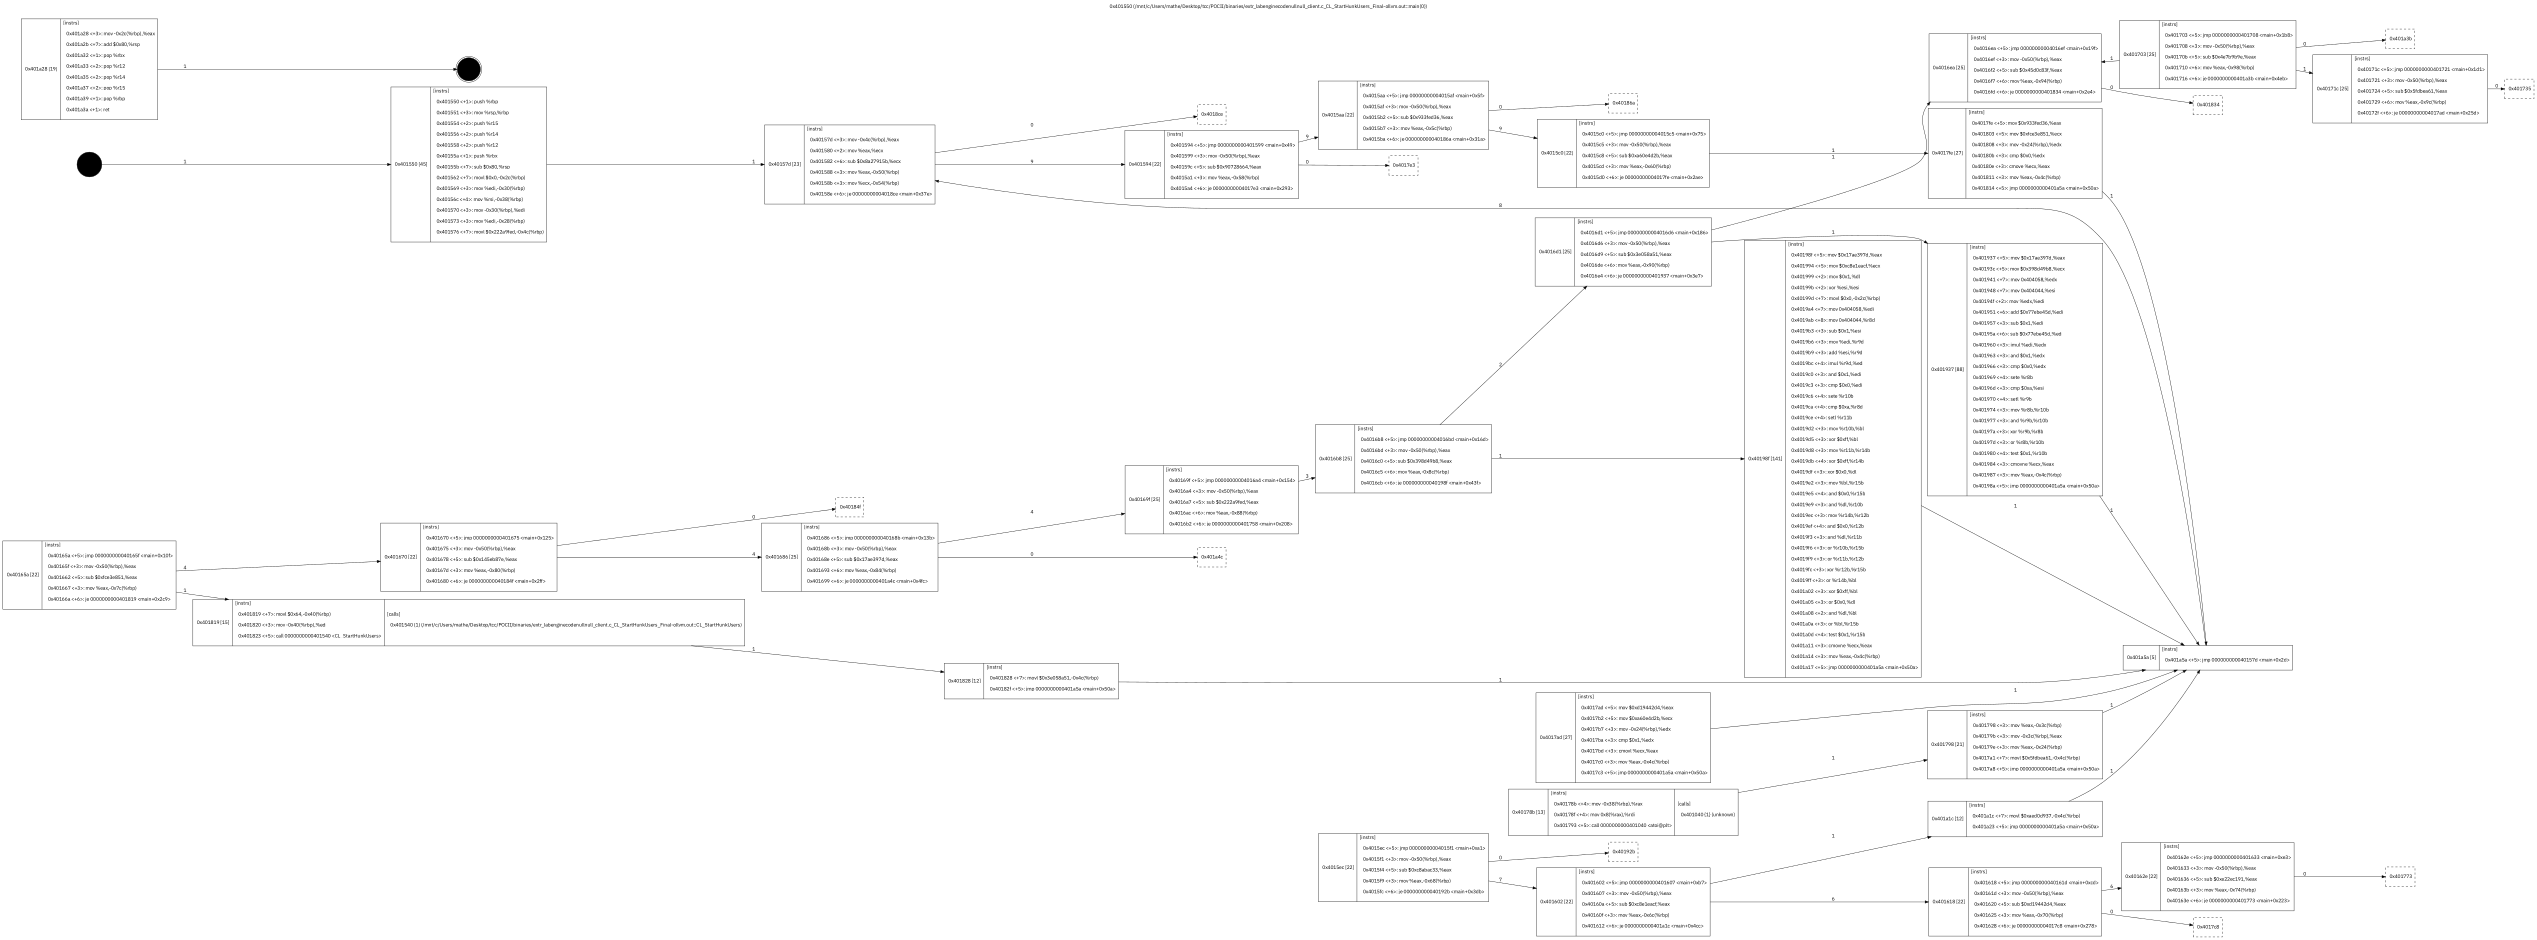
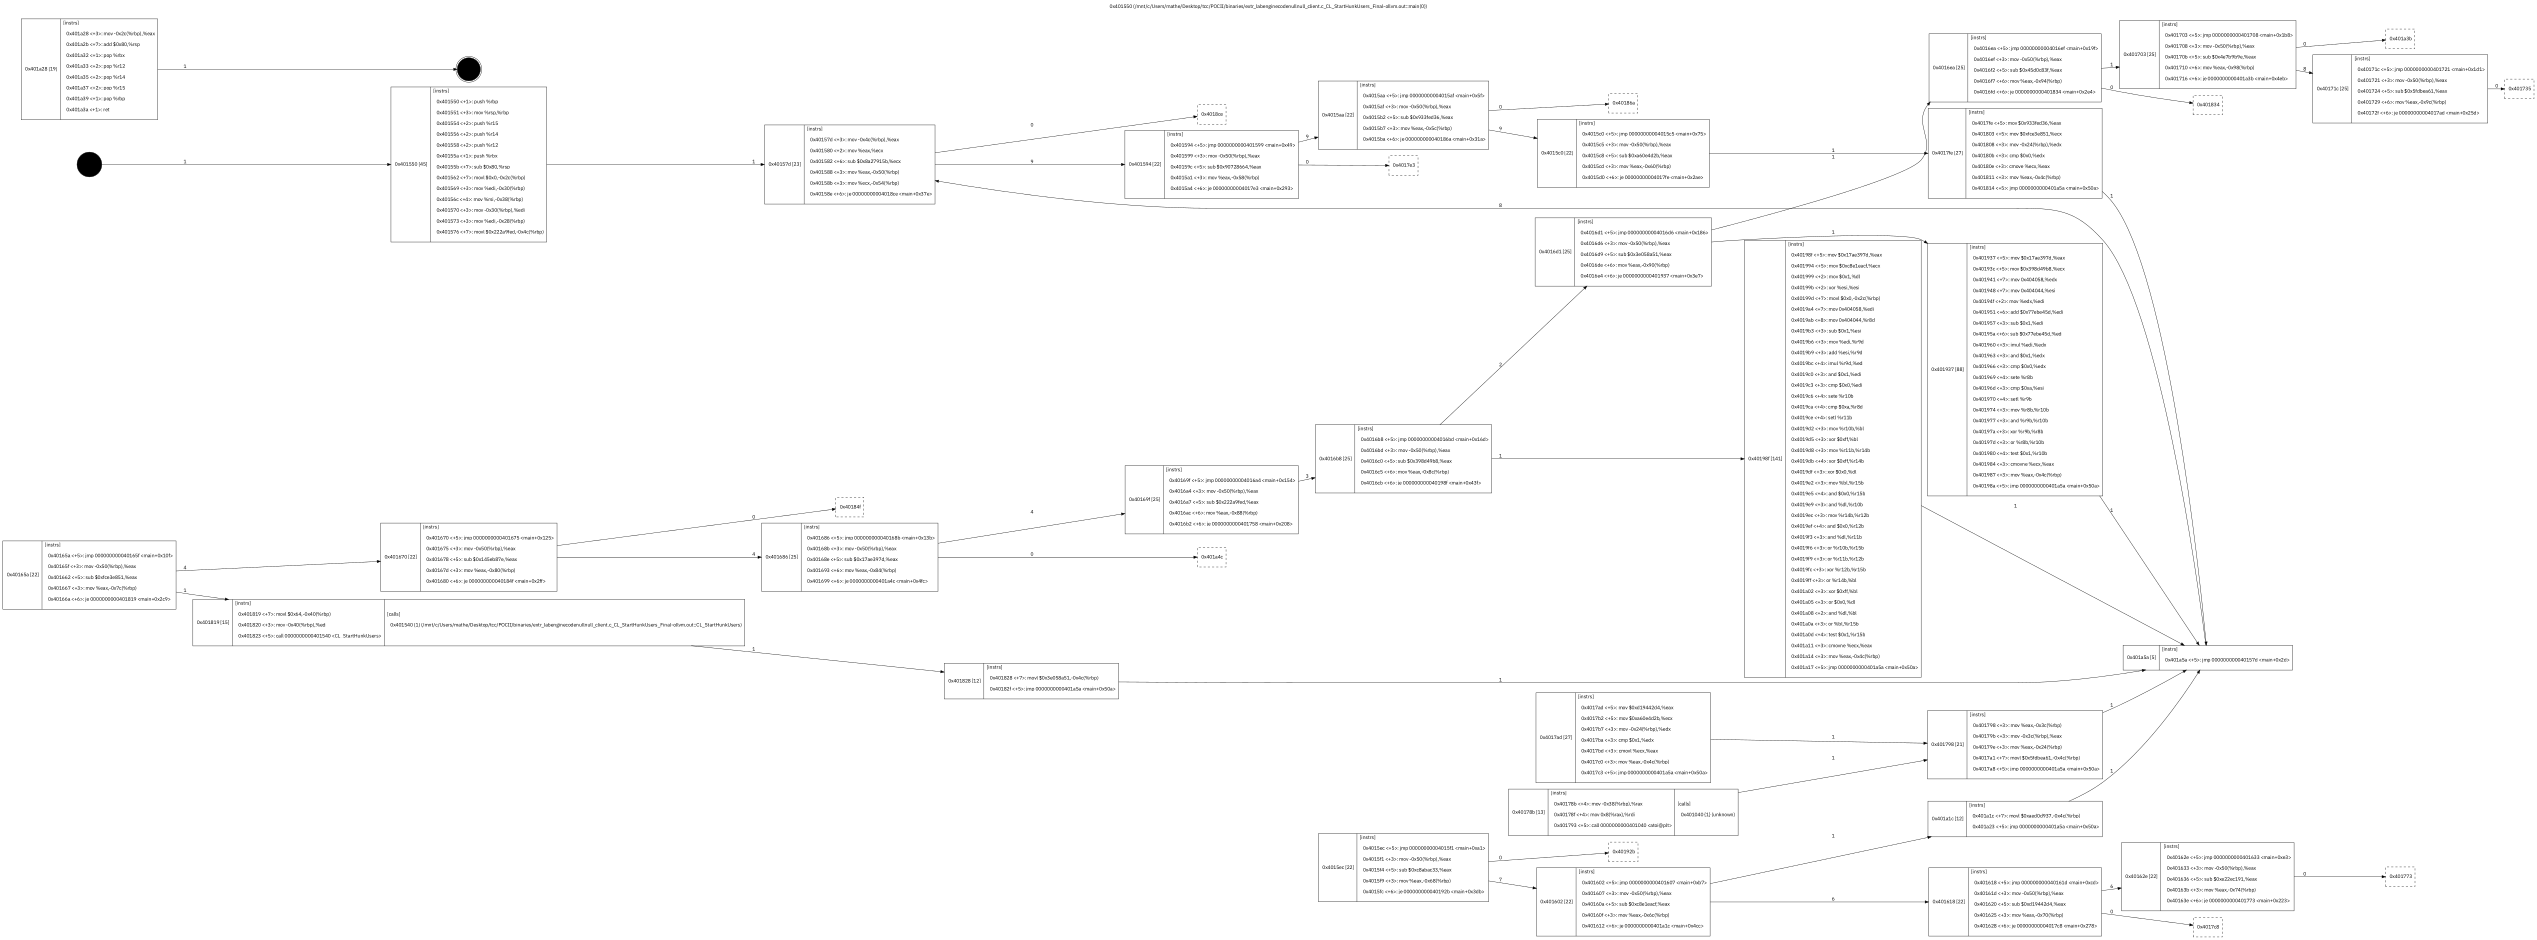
edge "0x401703 [25]" -> "0x4016ea [25]": reversed
edge "0x401703 [25]" -> "0x40171c [25]": label " 1" -> " 8"
edge "0x4017ad [27]" -> "0x401a5a [5]": now "0x4017ad [27]" -> "0x401798 [21]"
